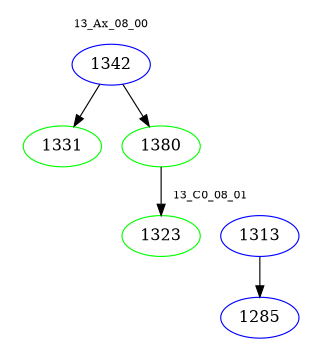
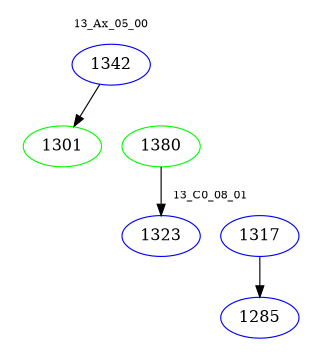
cluster "13_Ax_08_00": label "13_Ax_08_00" -> "13_Ax_05_00"
edge "1342" -> "1380": removed
node "1331": label "1331" -> "1301"
node "1323": color green -> blue
node "1313": label "1313" -> "1317"
